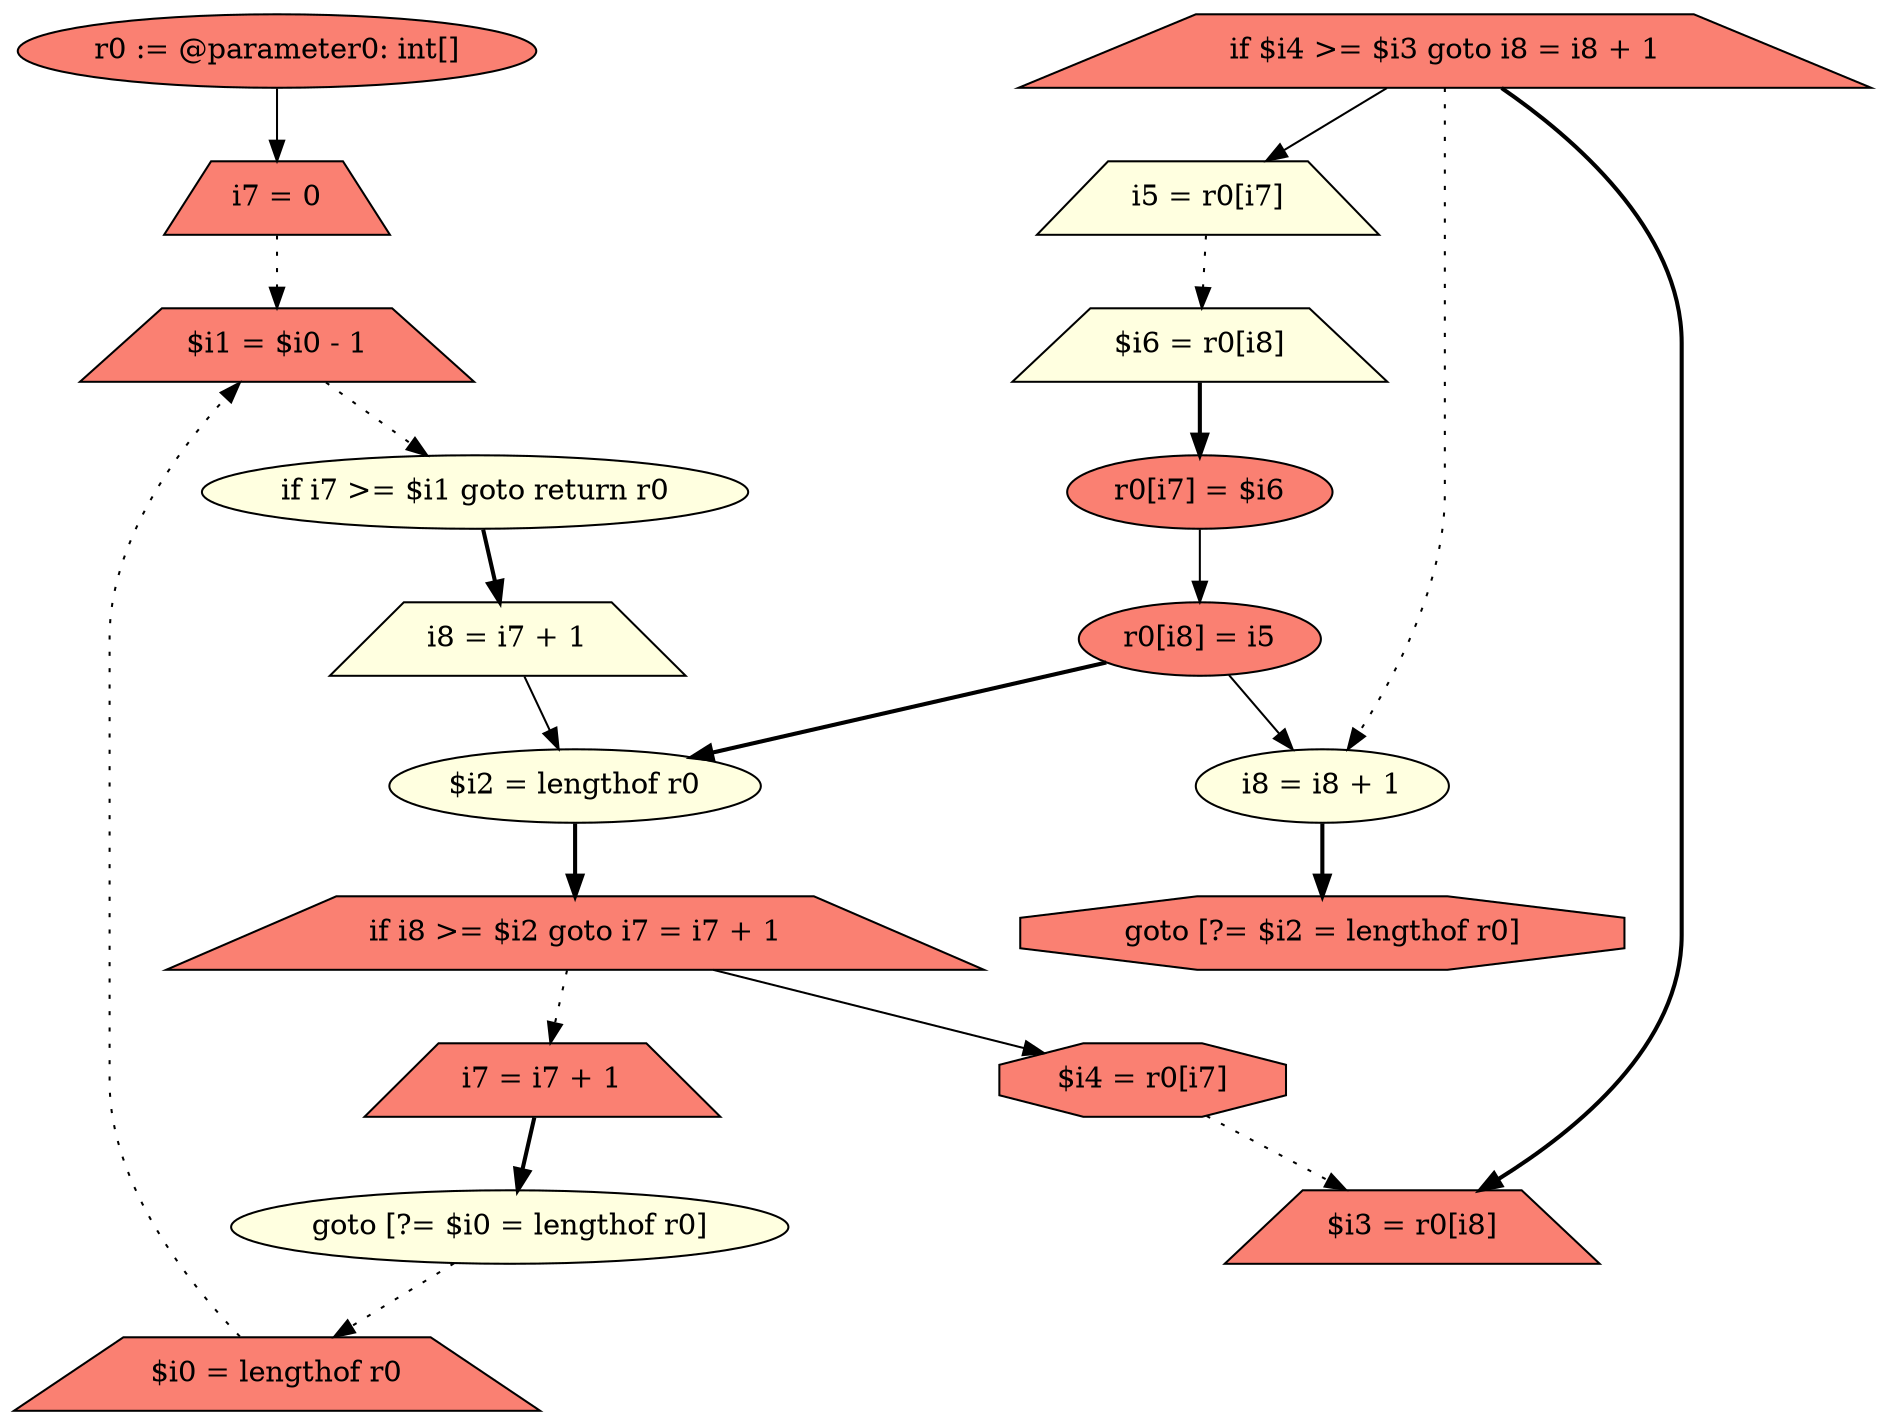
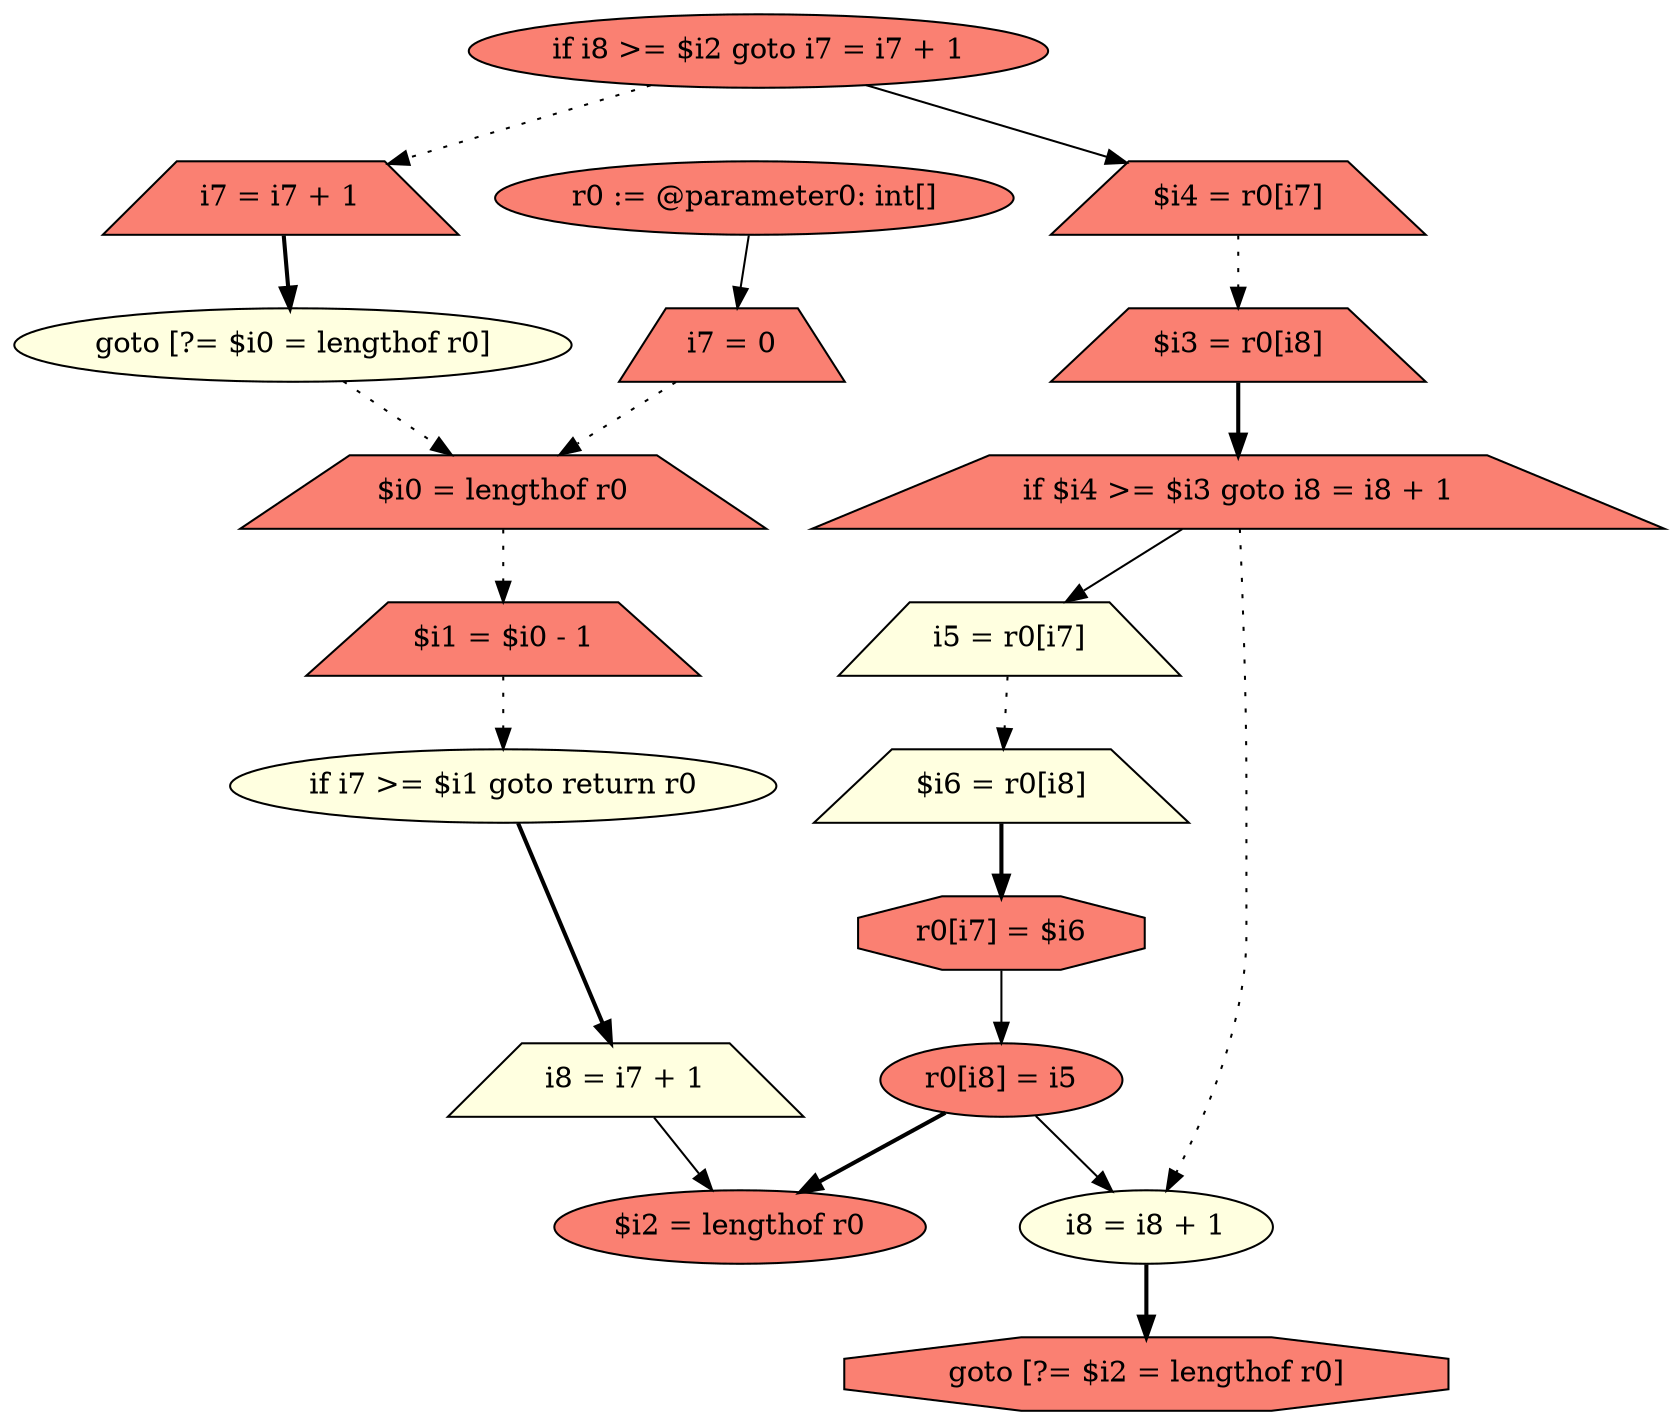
edge "i7 = 0" -> "$i1 = $i0 - 1": now "i7 = 0" -> "$i0 = lengthof r0"
node "r0[i7] = $i6": shape ellipse -> octagon
edge "if $i4 >= $i3 goto i8 = i8 + 1" -> "$i3 = r0[i8]": reversed
node "$i2 = lengthof r0": fillcolor lightyellow -> salmon
edge "$i2 = lengthof r0" -> "if i8 >= $i2 goto i7 = i7 + 1": removed
node "if i8 >= $i2 goto i7 = i7 + 1": shape trapezium -> ellipse
node "$i4 = r0[i7]": shape octagon -> trapezium
